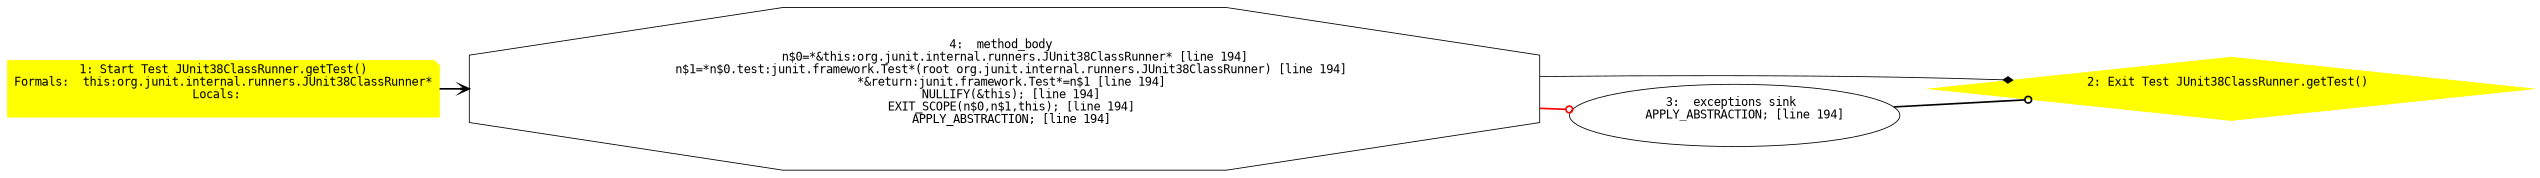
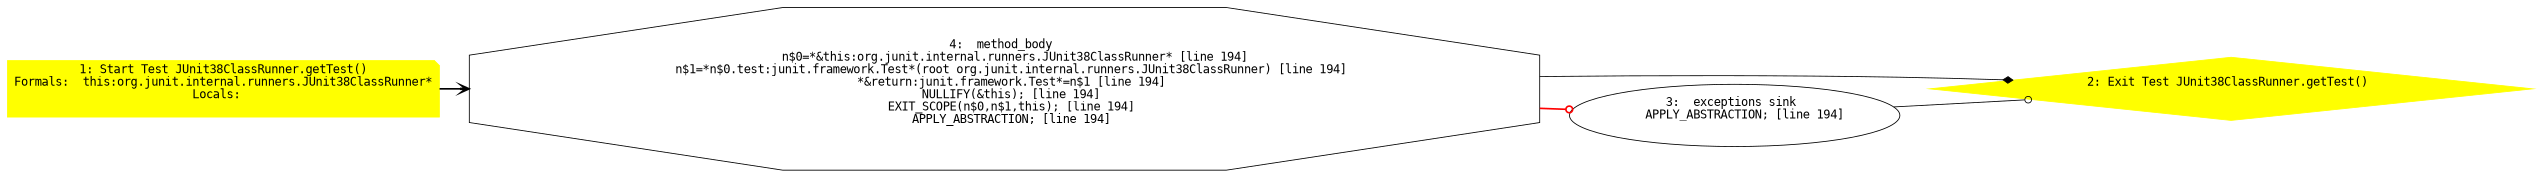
edge "3:  exceptions sink APPLY_ABSTRACTION; [line 194]" -> "2: Exit Test JUnit38ClassRunner.getTest()": style bold -> solid
